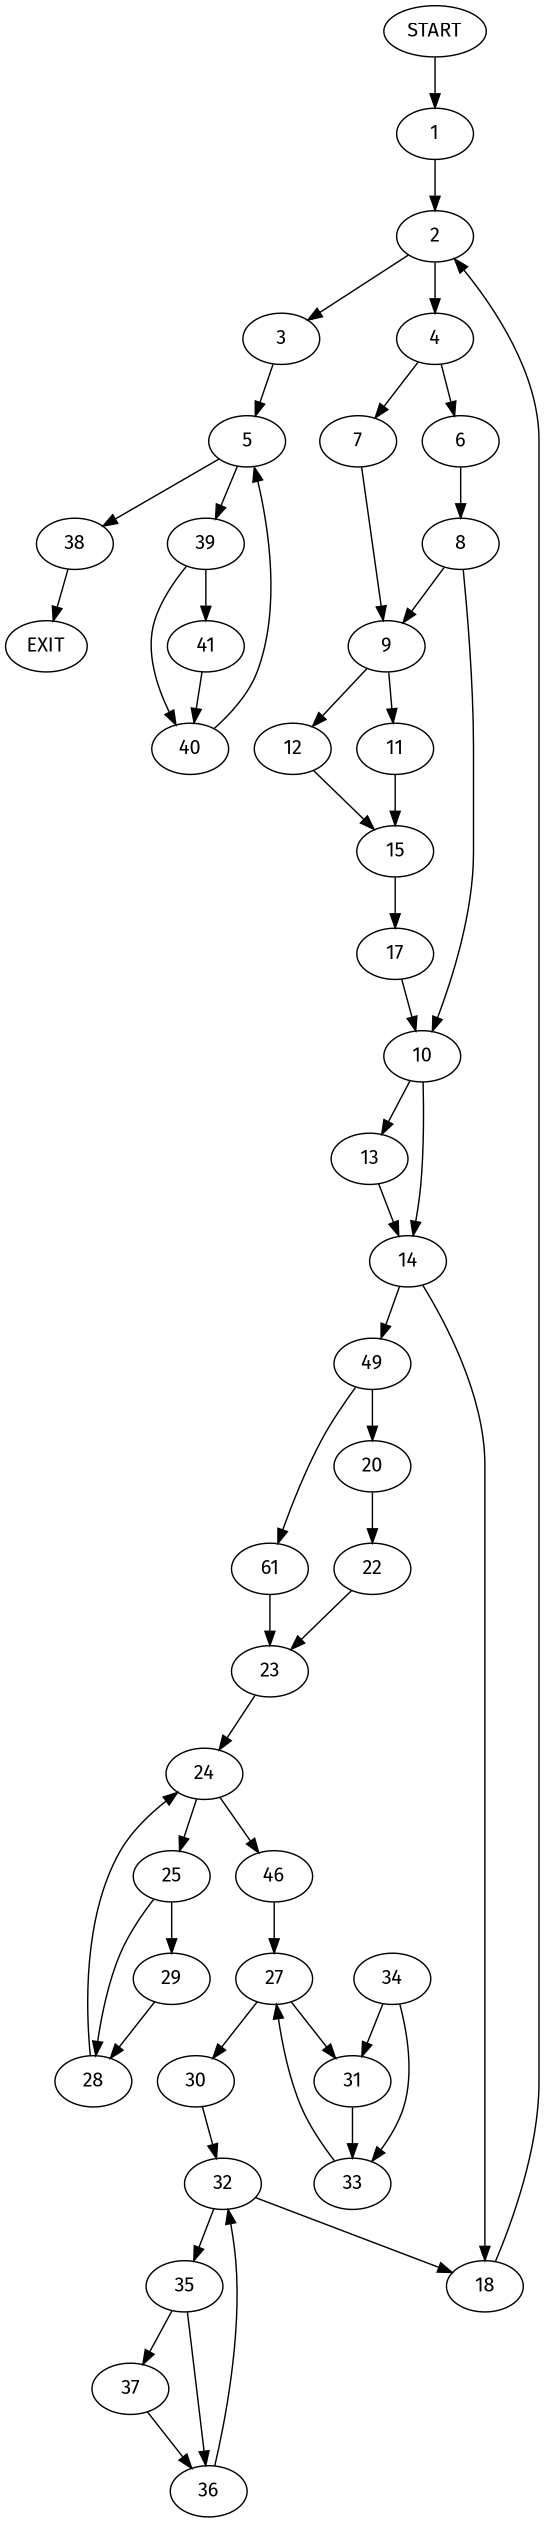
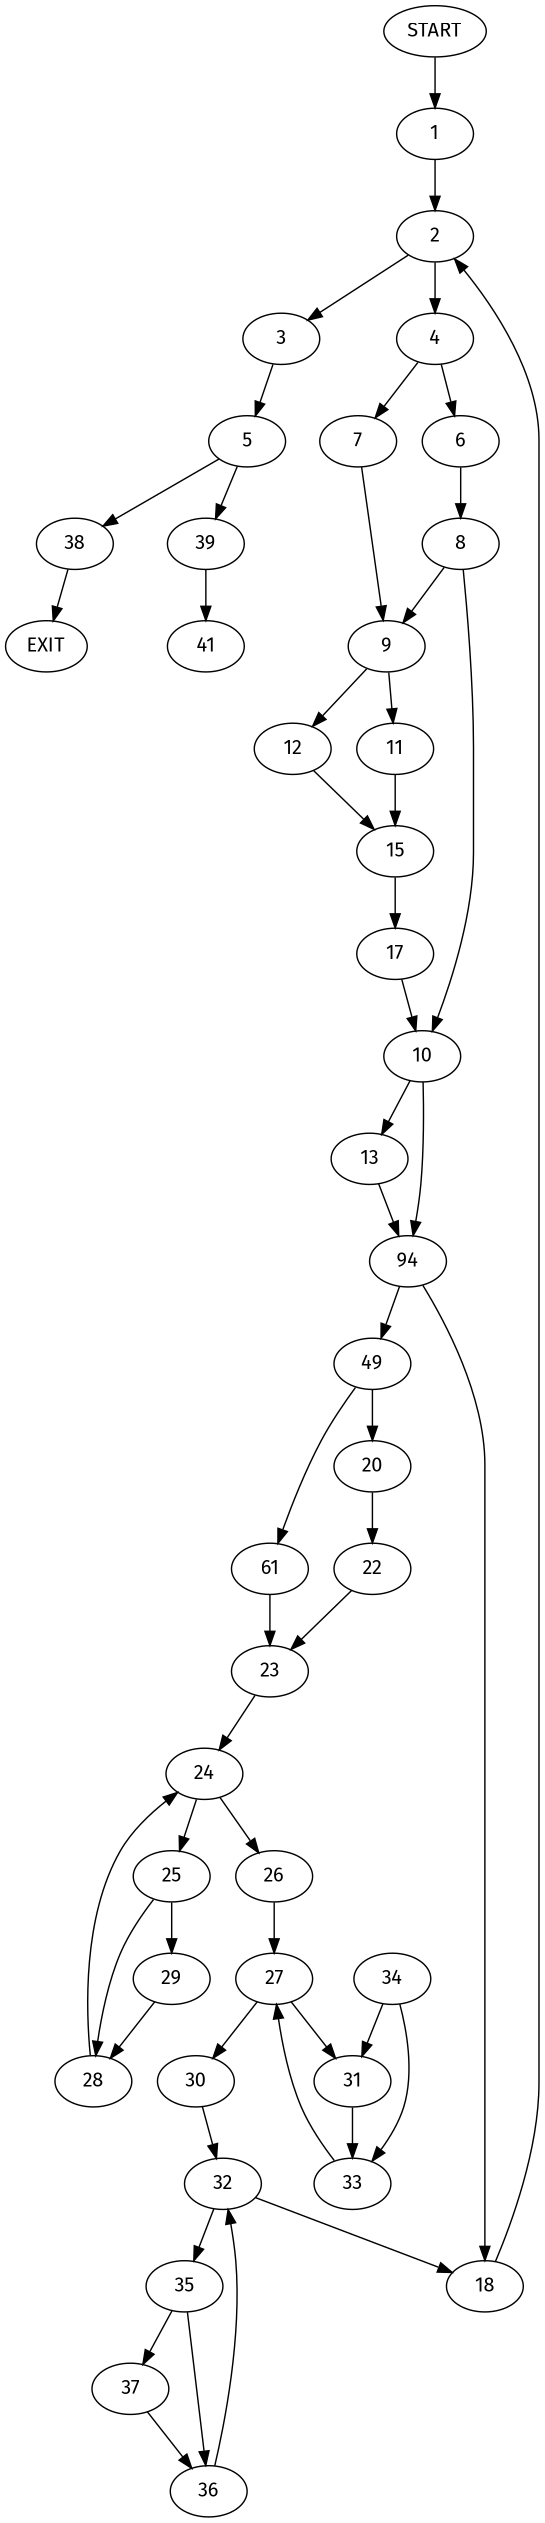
node "40": removed
node "14": label "14" -> "94"
node "46": label "46" -> "26"
